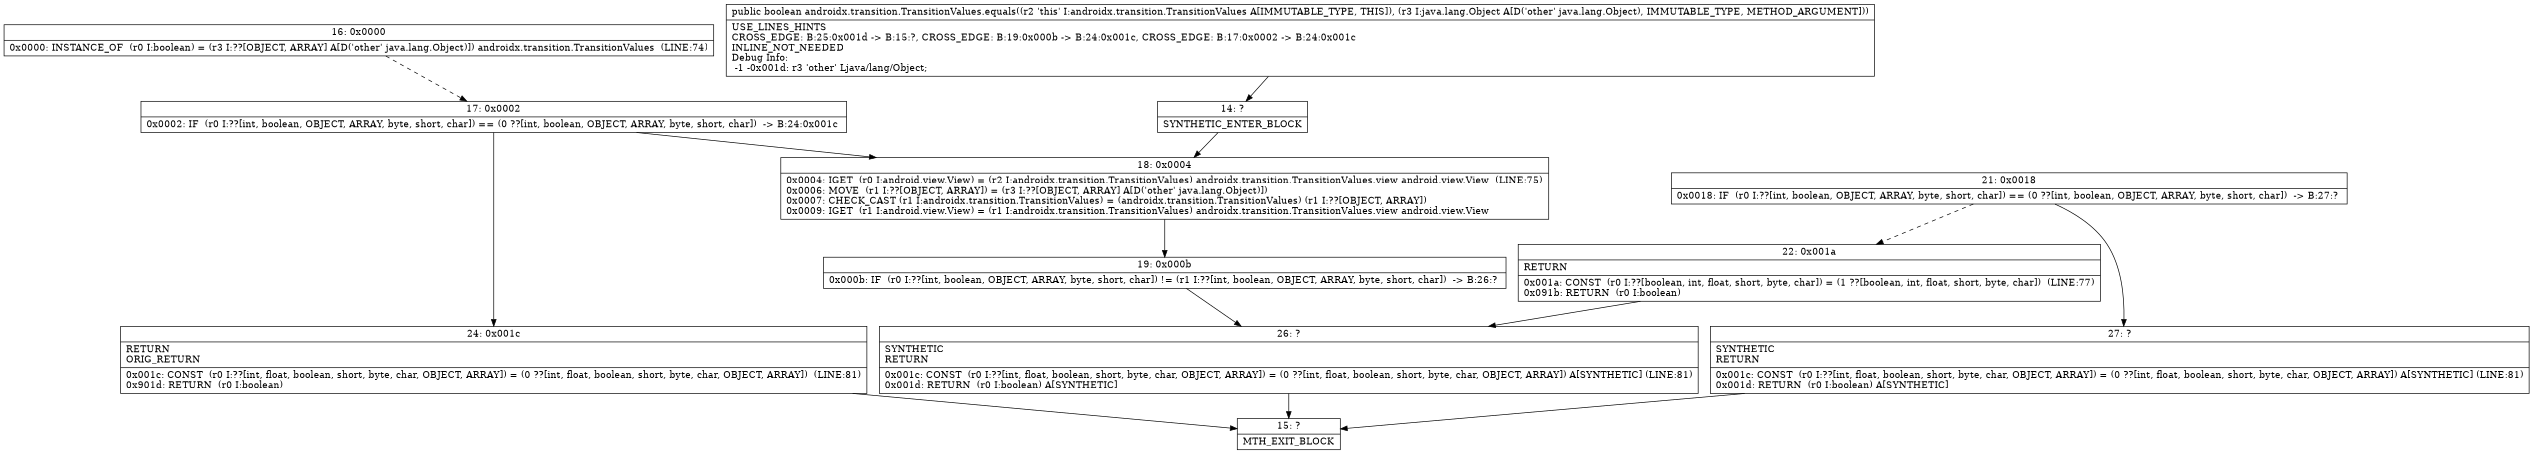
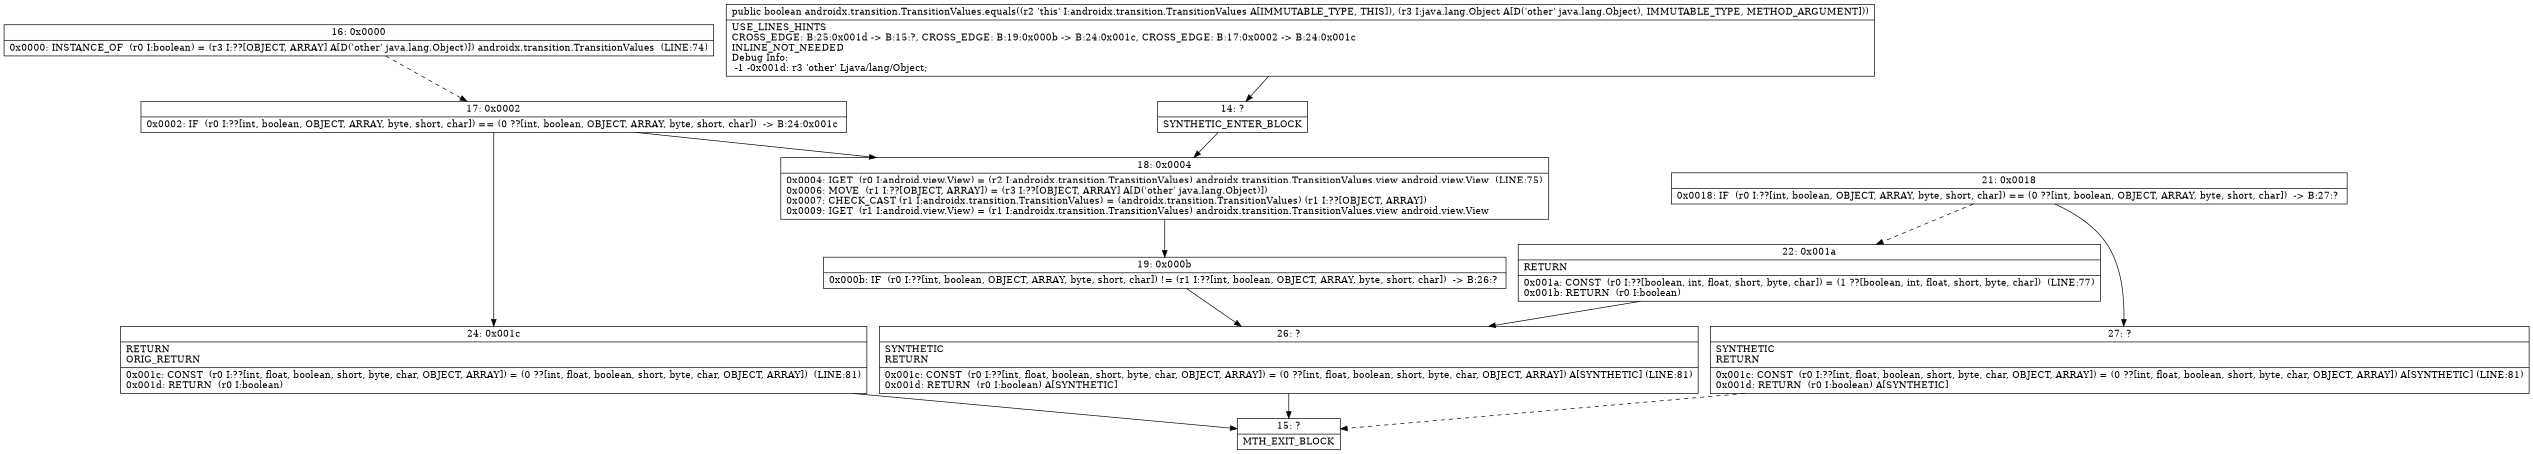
node "22: 0x001a": text "0x091b: RETURN  (r0 I:boolean)" -> "0x001b: RETURN  (r0 I:boolean)"
node "24: 0x001c": text "0x901d: RETURN  (r0 I:boolean)" -> "0x001d: RETURN  (r0 I:boolean)"
edge "27: ?" -> "15: ?": style solid -> dashed
